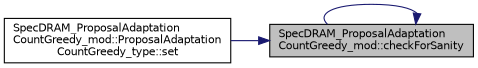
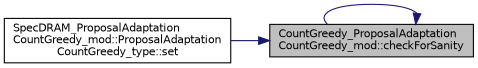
node "SpecDRAM_ProposalAdaptation CountGreedy_mod::checkForSanity": label "SpecDRAM_ProposalAdaptation CountGreedy_mod::checkForSanity" -> "CountGreedy_ProposalAdaptation CountGreedy_mod::checkForSanity"
